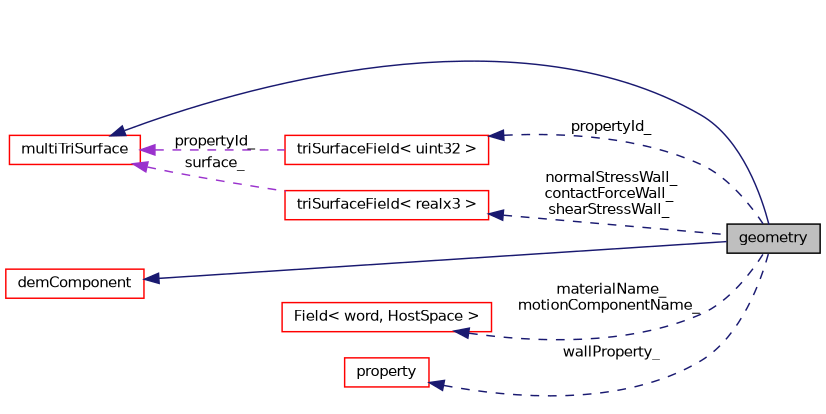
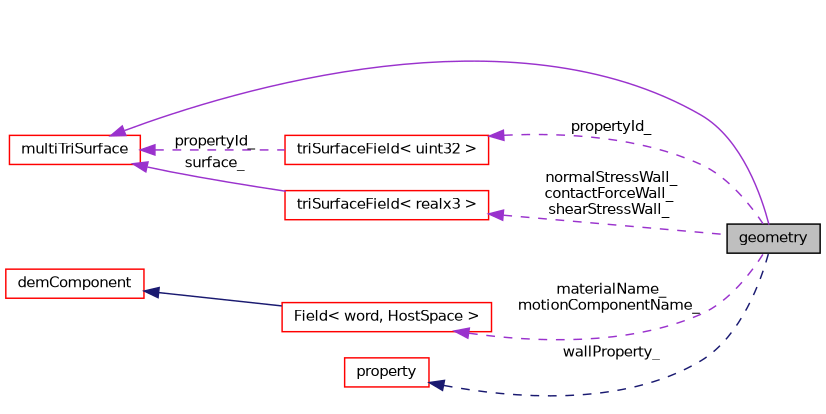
edge "geometry" -> "multiTriSurface": color midnightblue -> darkorchid3
edge "geometry" -> "triSurfaceField< uint32 >": color midnightblue -> darkorchid3
edge "triSurfaceField< realx3 >" -> "multiTriSurface": style dashed -> solid
edge "geometry" -> "triSurfaceField< realx3 >": color midnightblue -> darkorchid3
edge "geometry" -> "demComponent": now "Field< word, HostSpace >" -> "demComponent"
edge "geometry" -> "Field< word, HostSpace >": color midnightblue -> darkorchid3
